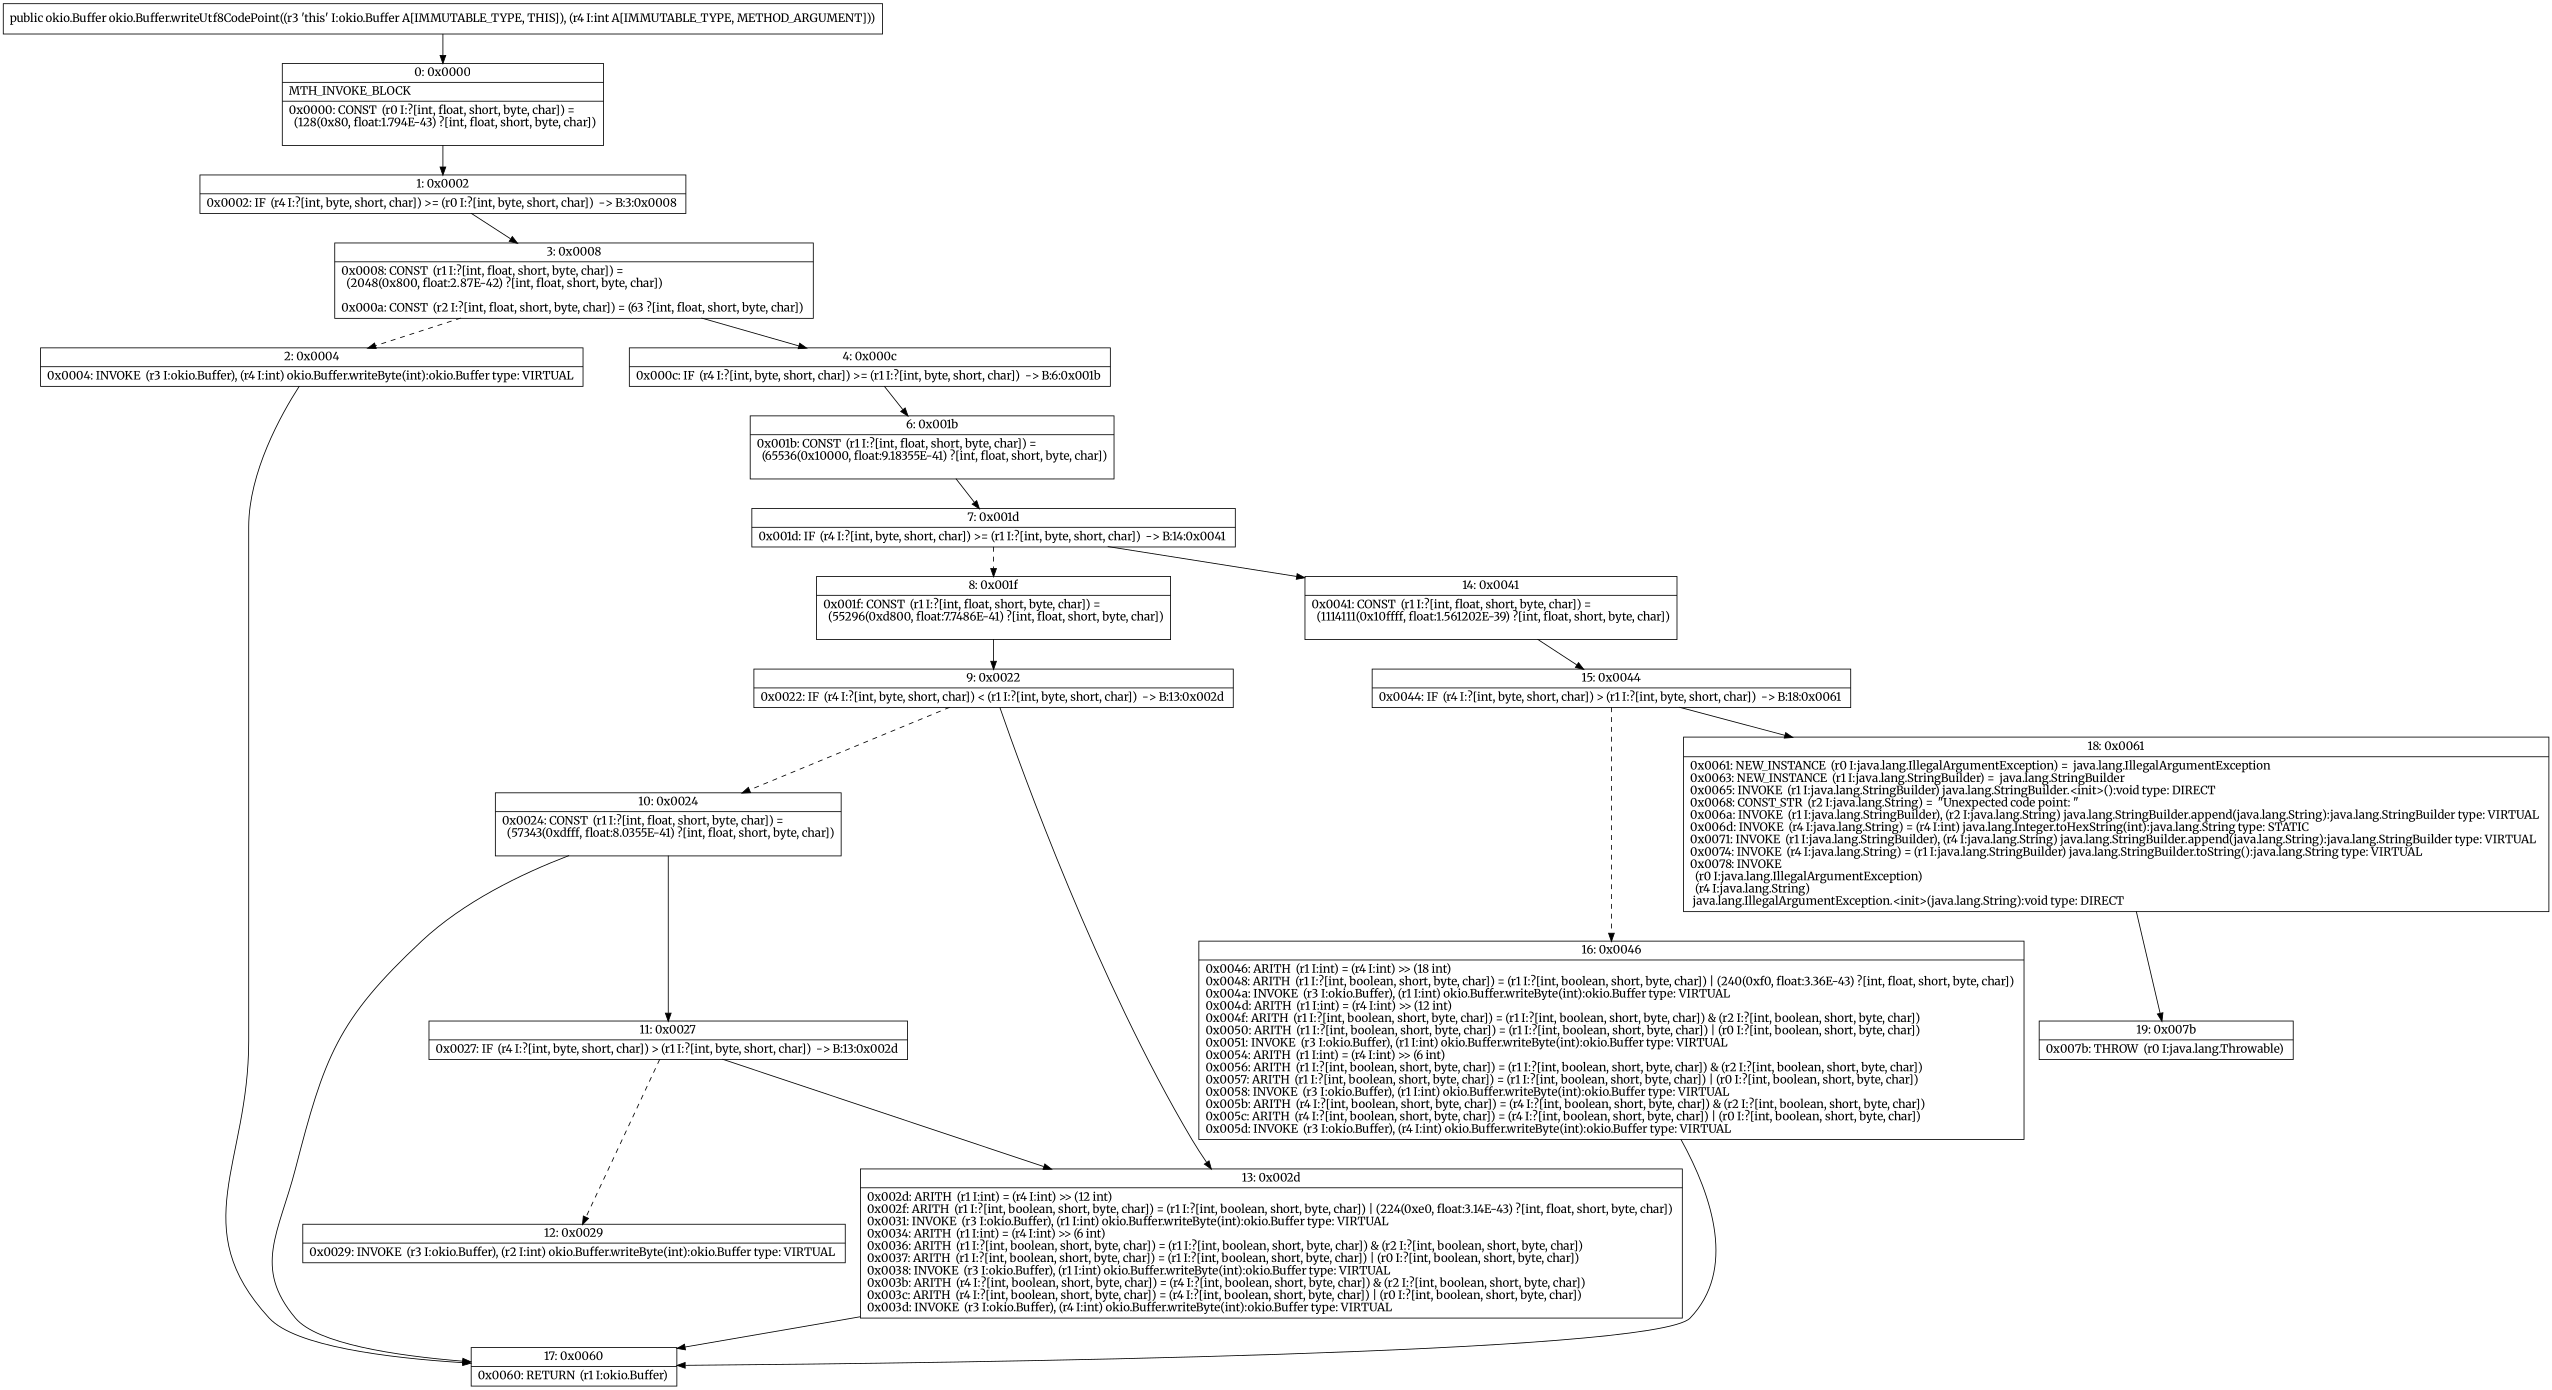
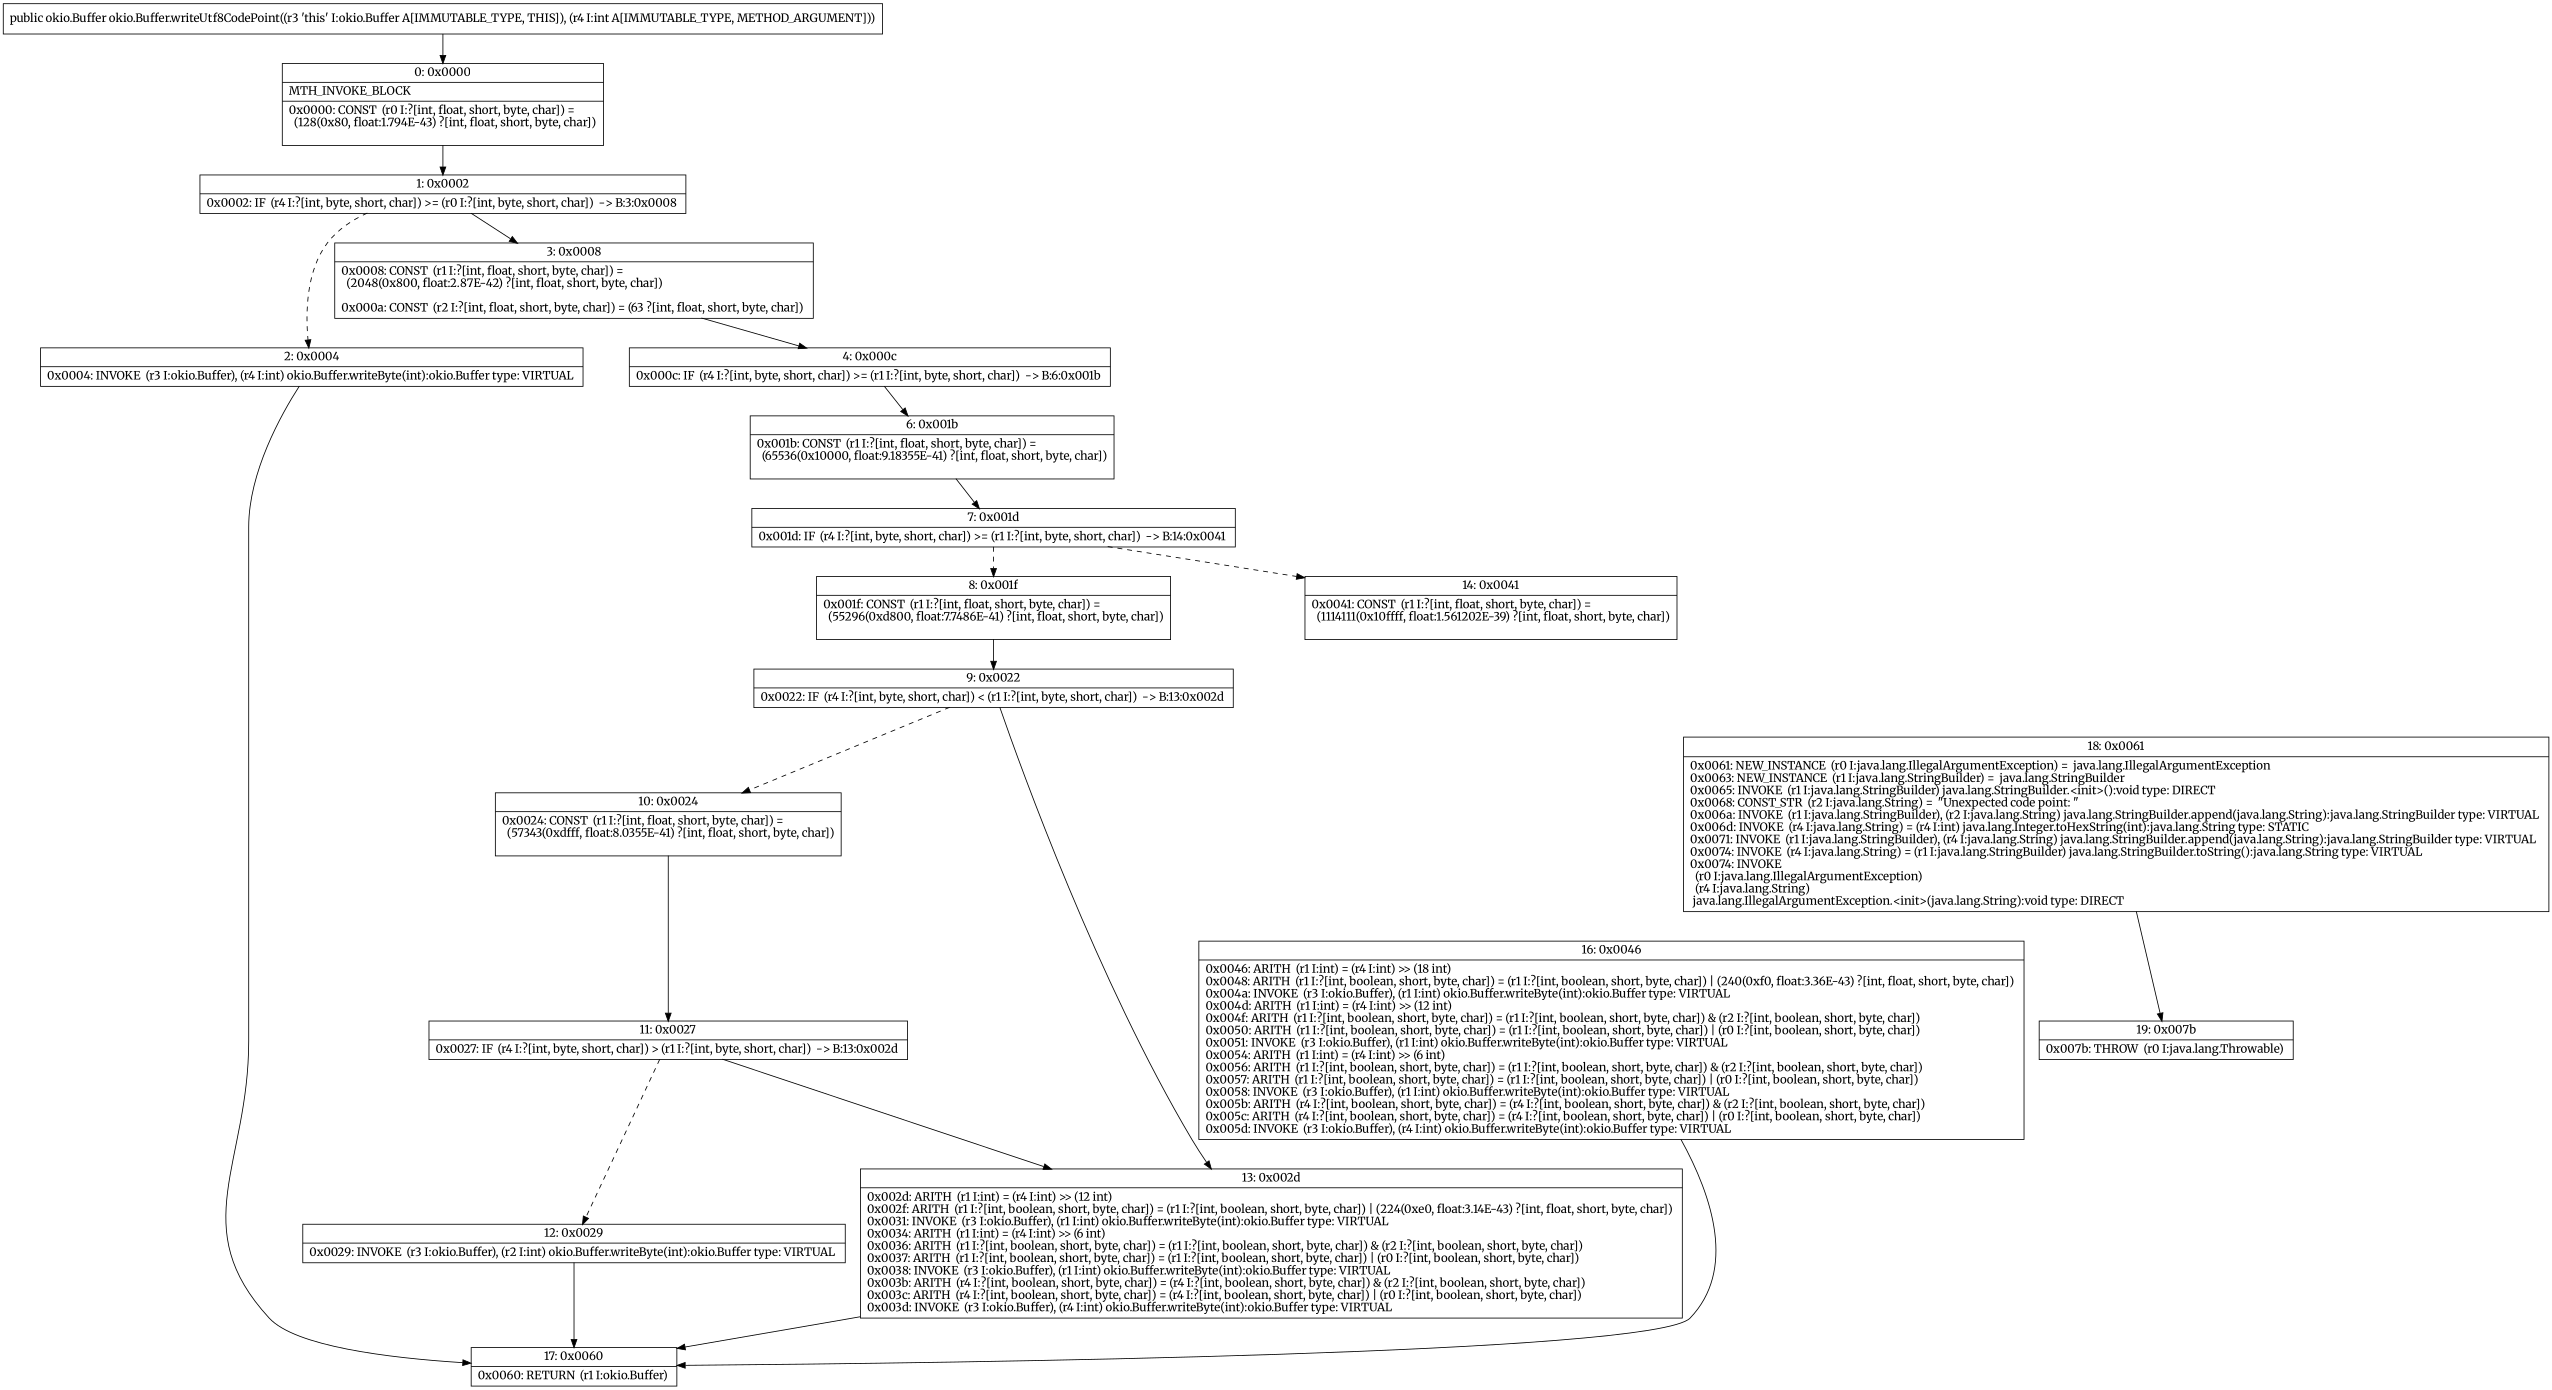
edge "3: 0x0008" -> "2: 0x0004": now "1: 0x0002" -> "2: 0x0004"
edge "7: 0x001d" -> "14: 0x0041": style solid -> dashed
node "15: 0x0044": removed
node "18: 0x0061": text "0x0078: INVOKE" -> "0x0074: INVOKE"
edge "10: 0x0024" -> "17: 0x0060": now "12: 0x0029" -> "17: 0x0060"
